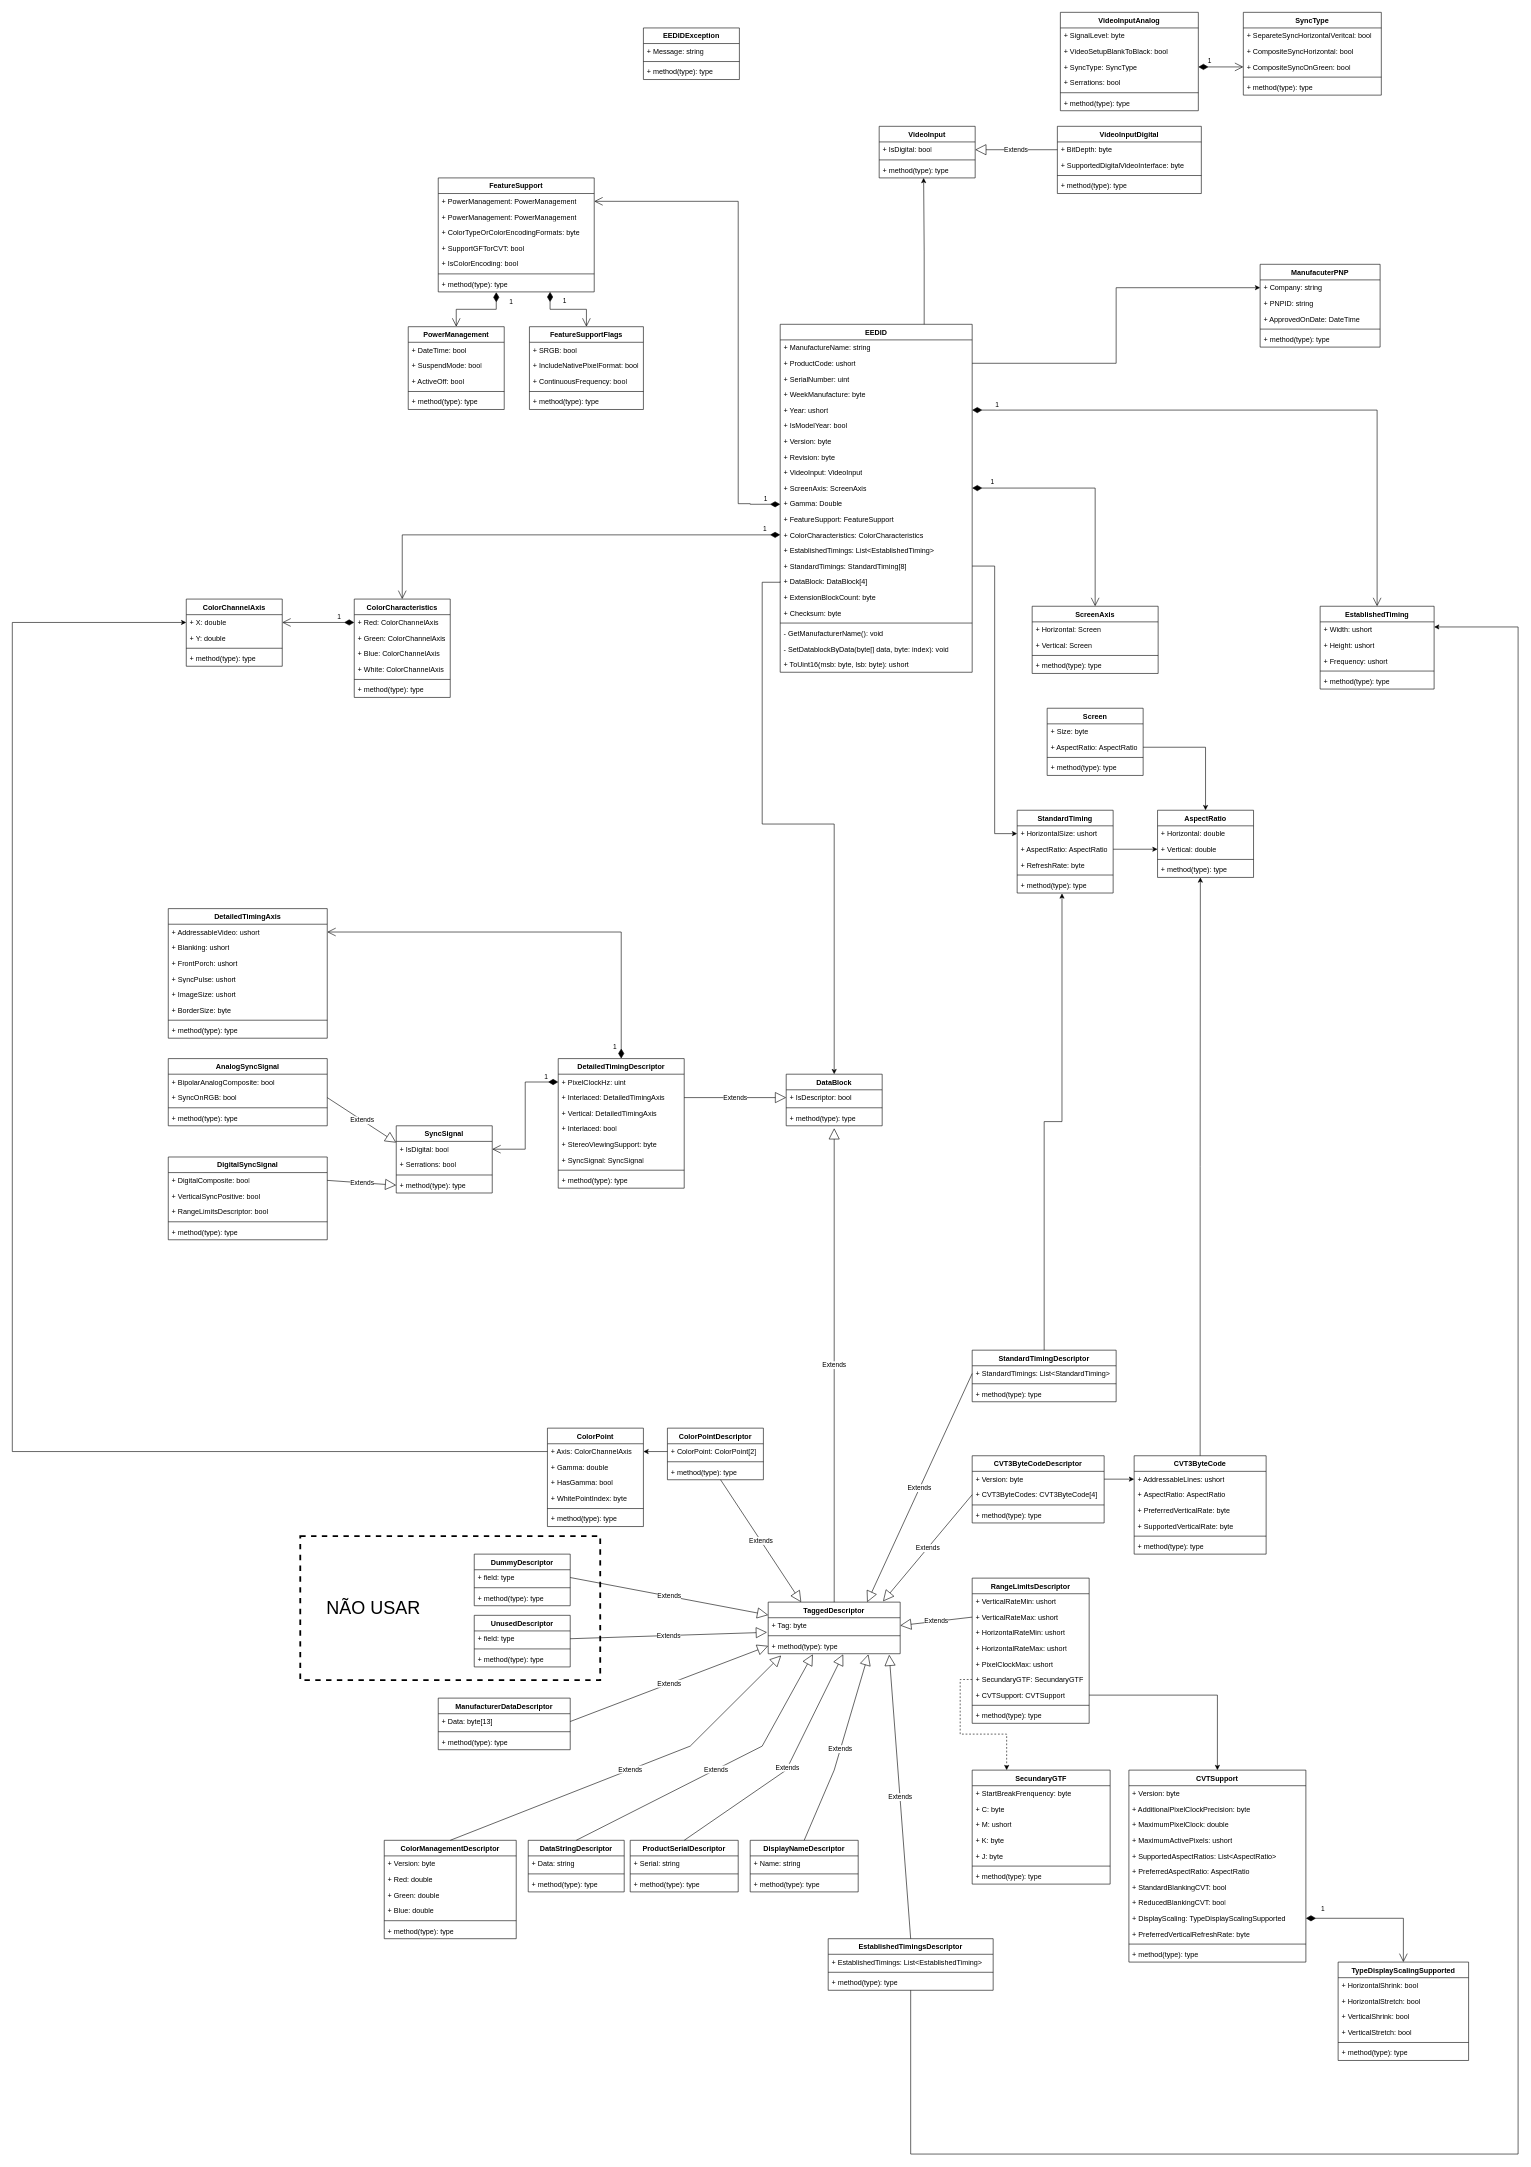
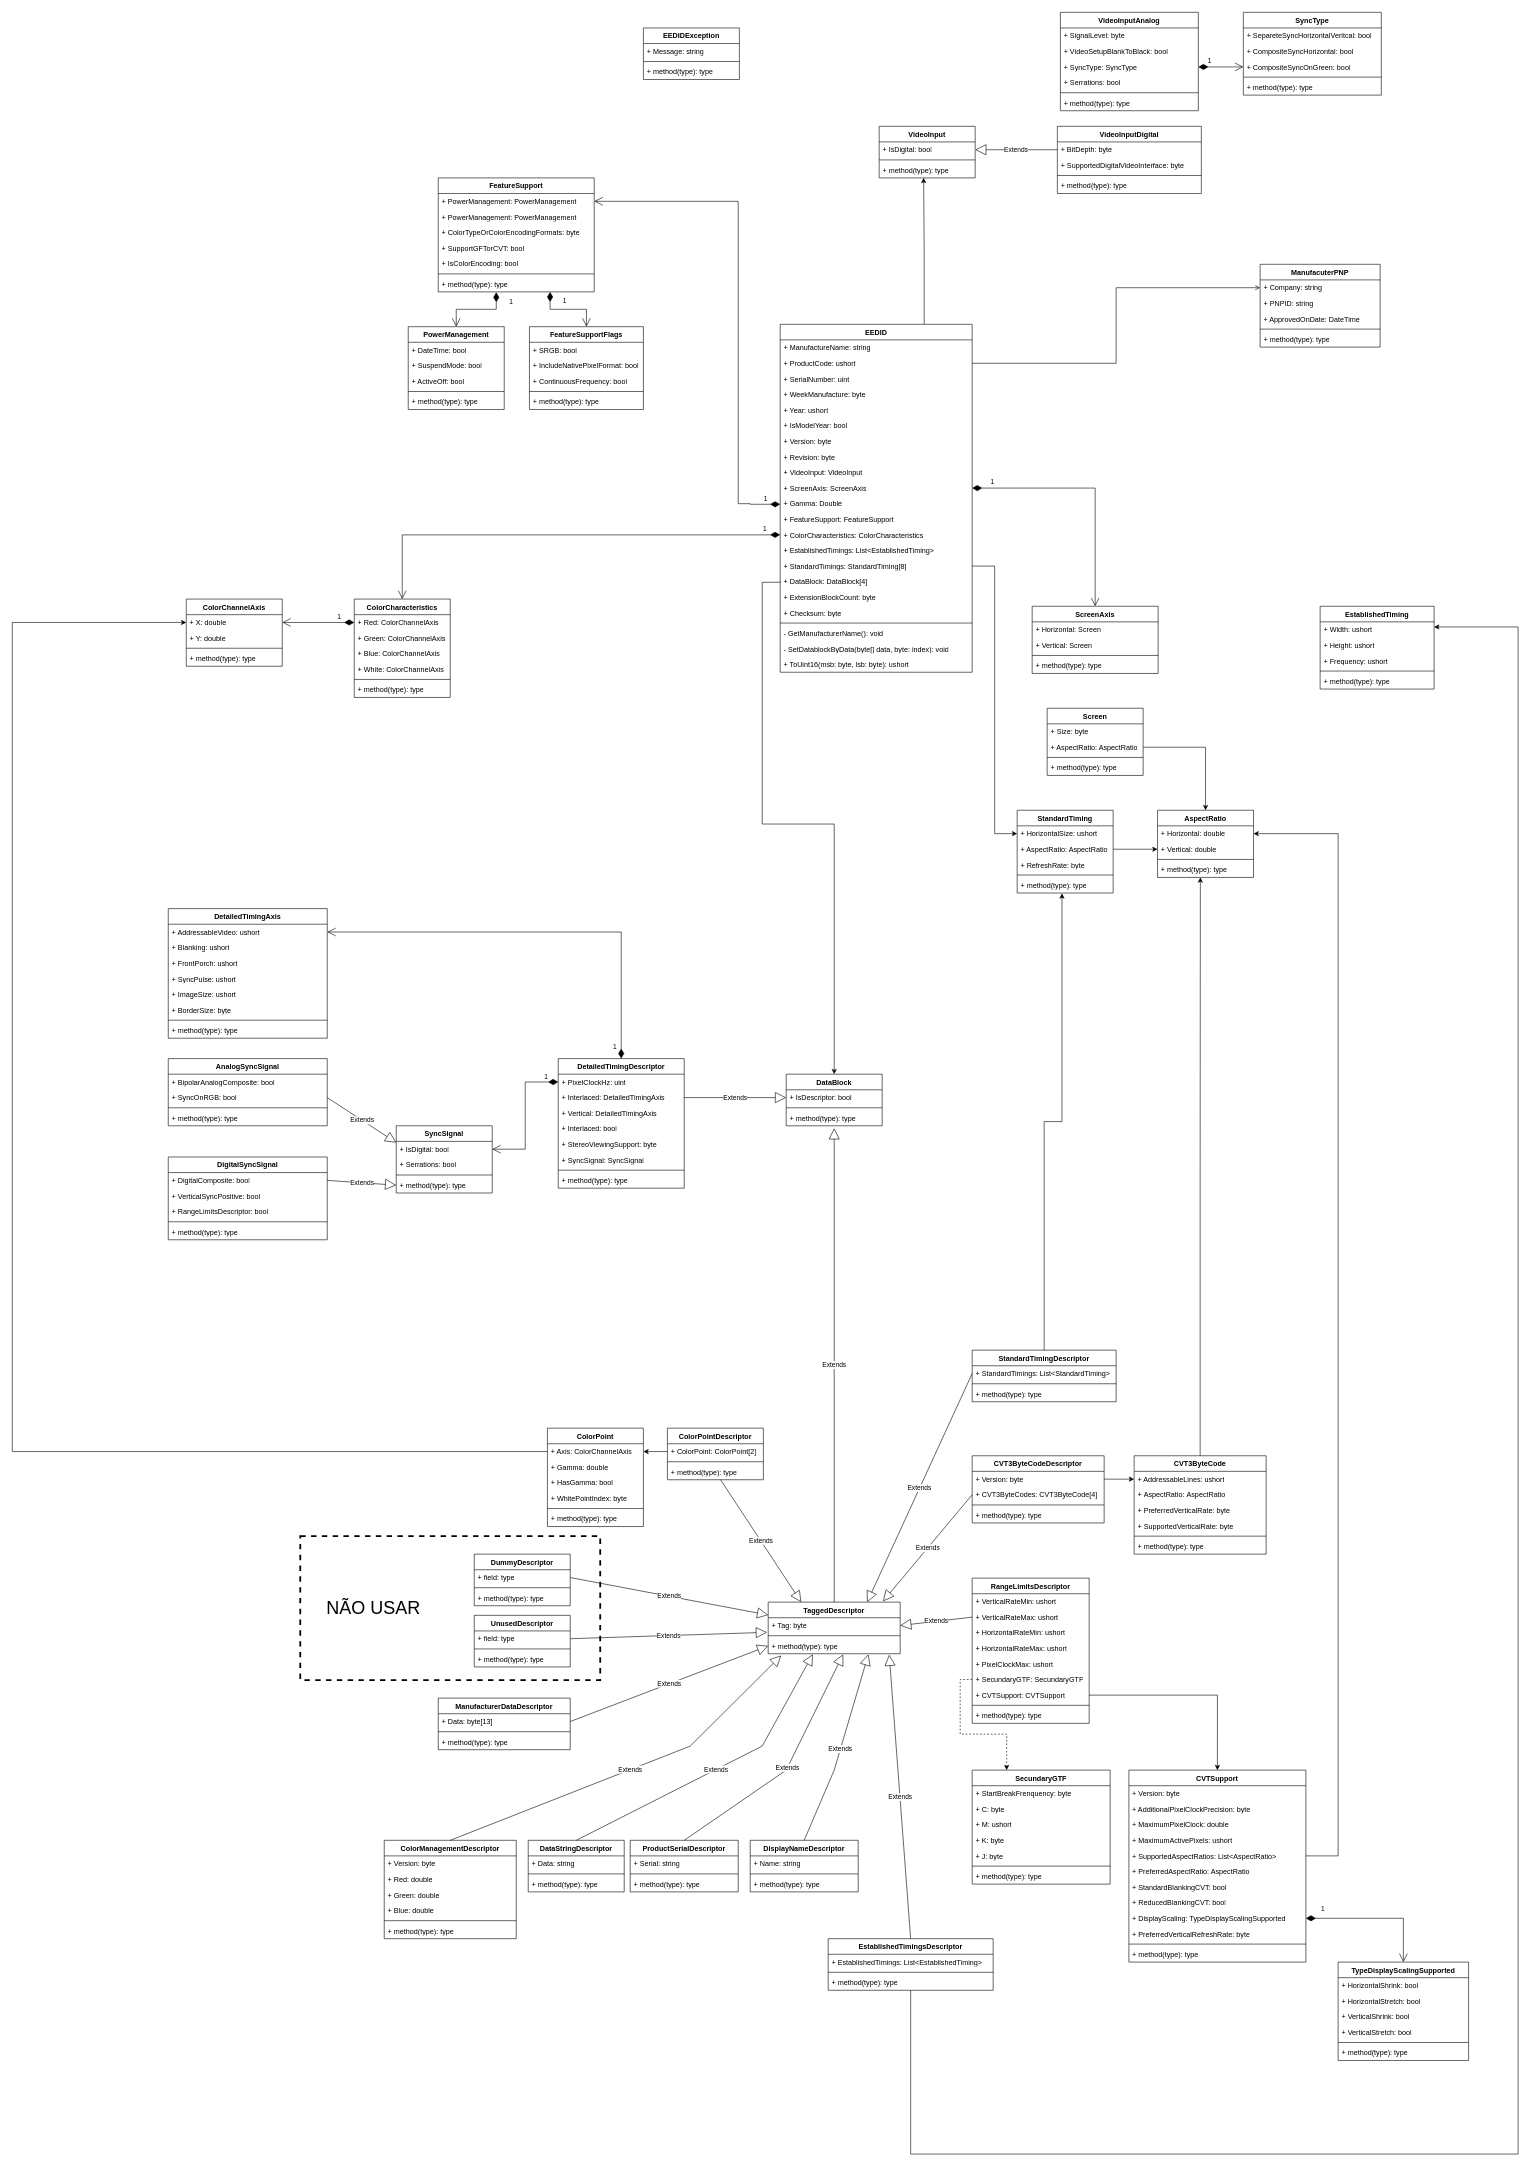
edge "+ ProductCode: ushort" -> "+ Company: string": arrowhead classic -> open
edge "+ Year: ushort" -- "EstablishedTiming": removed, label "1"
edge "+ SupportedAspectRatios: List<AspectRatio>" -> "+ Horizontal: double": added
